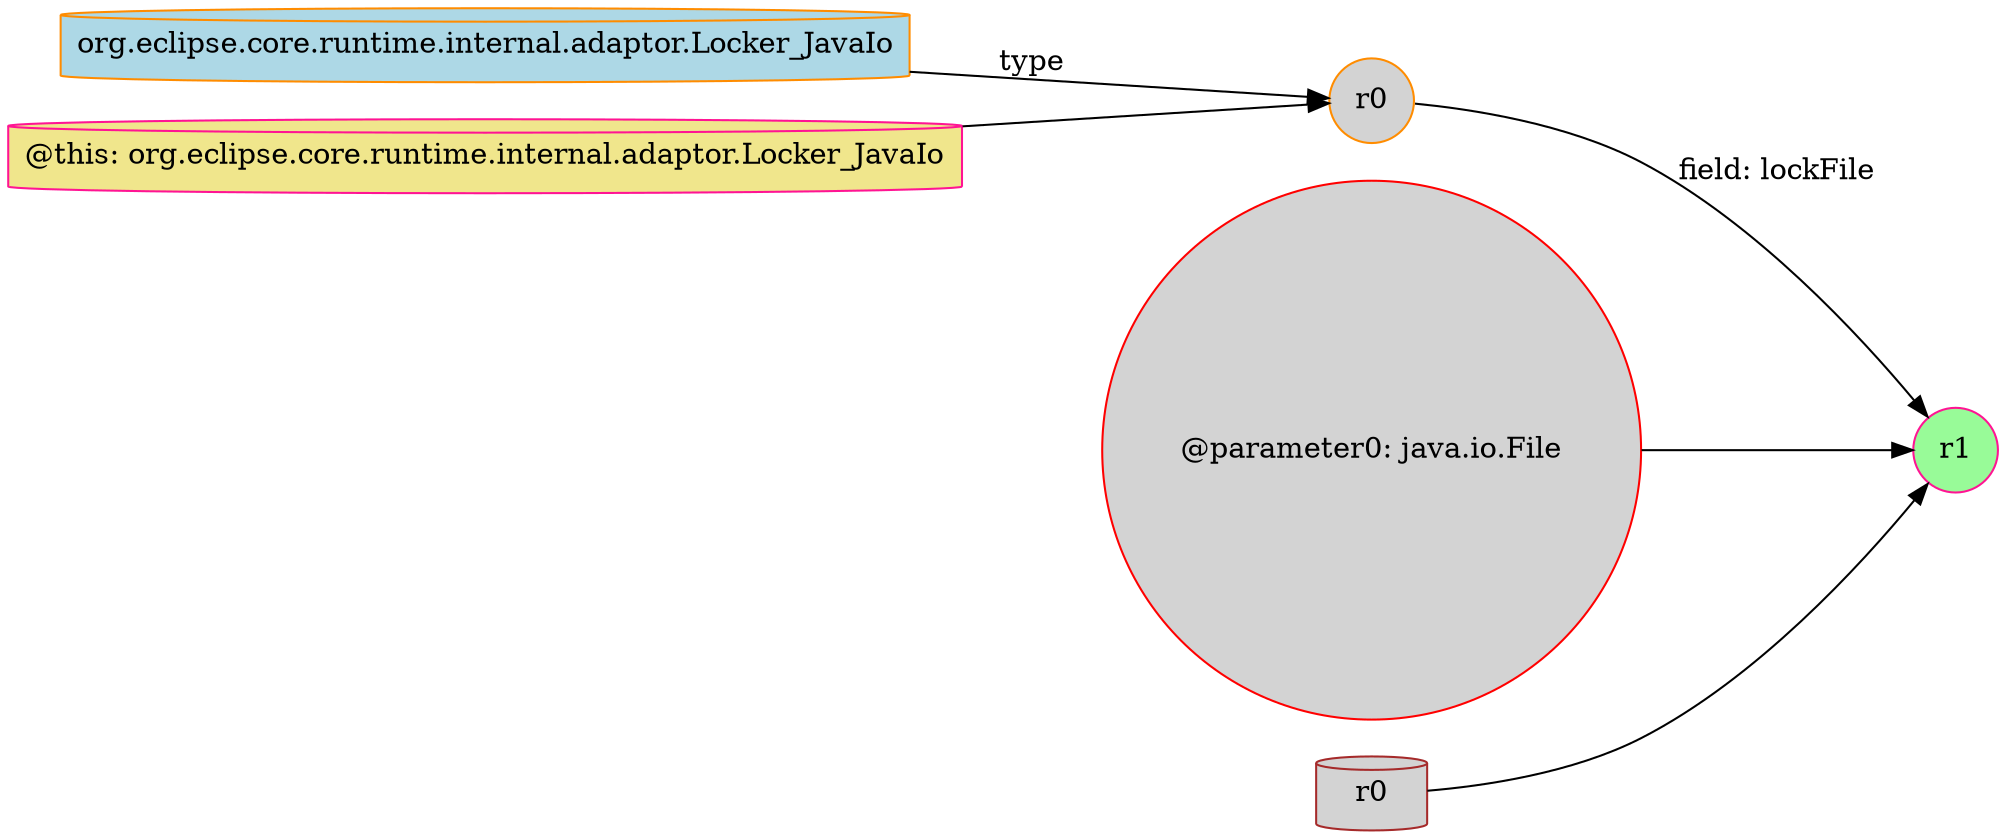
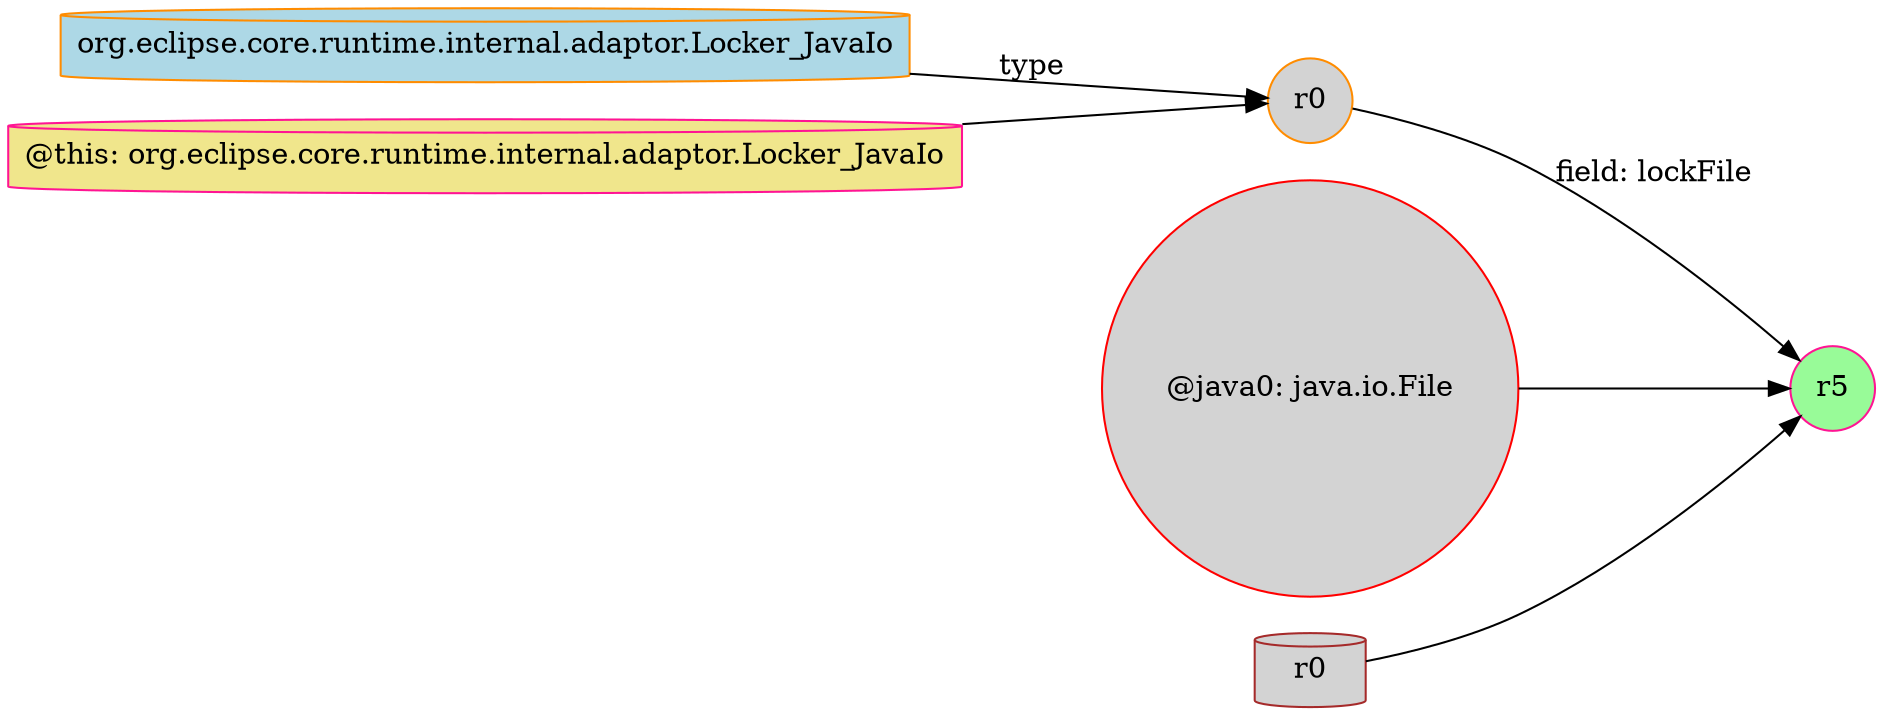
node "@parameter0: java.io.File": label "@parameter0: java.io.File" -> "@java0: java.io.File"
node "r1": label "r1" -> "r5"
